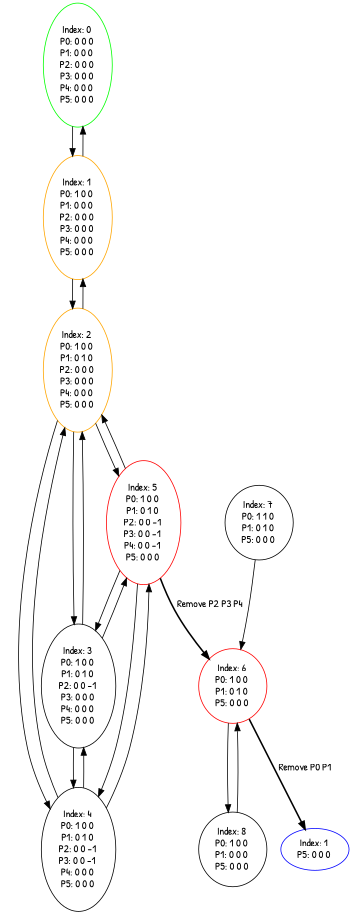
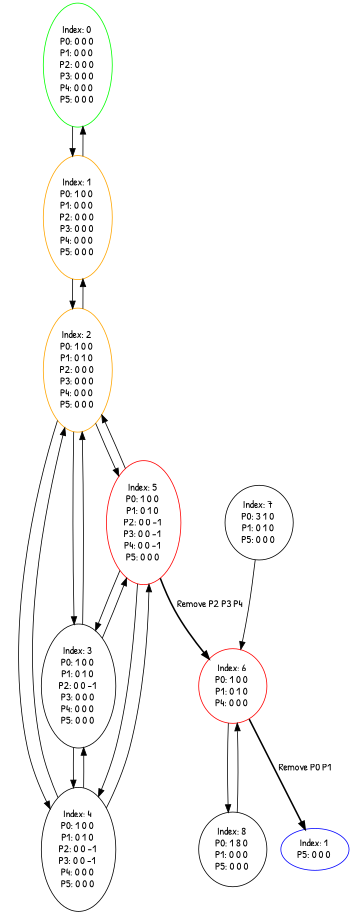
node "Index: 7 P0: 1 1 0 P1: 0 1 0 P5: 0 0 0": label "Index: 7 P0: 1 1 0 P1: 0 1 0 P5: 0 0 0" -> "Index: 7 P0: 3 1 0 P1: 0 1 0 P5: 0 0 0"
node "Index: 6 P0: 1 0 0 P1: 0 1 0 P5: 0 0 0": label "Index: 6 P0: 1 0 0 P1: 0 1 0 P5: 0 0 0" -> "Index: 6 P0: 1 0 0 P1: 0 1 0 P4: 0 0 0"
node "Index: 8 P0: 1 0 0 P1: 0 0 0 P5: 0 0 0": label "Index: 8 P0: 1 0 0 P1: 0 0 0 P5: 0 0 0" -> "Index: 8 P0: 1 8 0 P1: 0 0 0 P5: 0 0 0"
